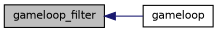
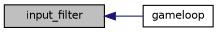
node "gameloop_filter": label "gameloop_filter" -> "input_filter"
